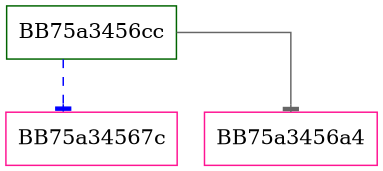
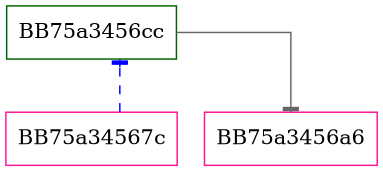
edge "BB75a3456cc" -> "BB75a34567c": reversed
node "BB75a3456a4": label "BB75a3456a4" -> "BB75a3456a6"
